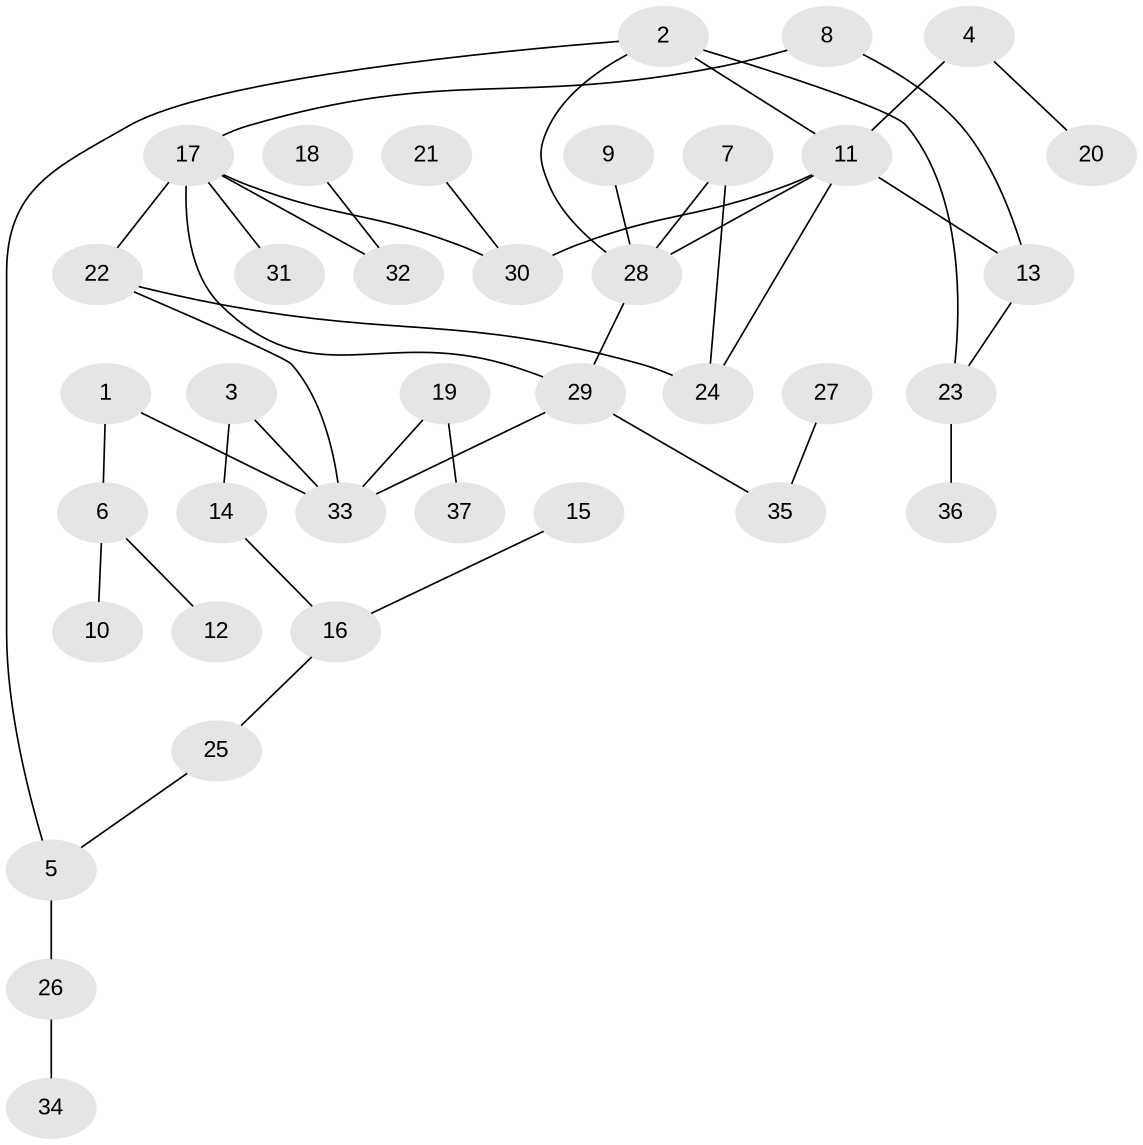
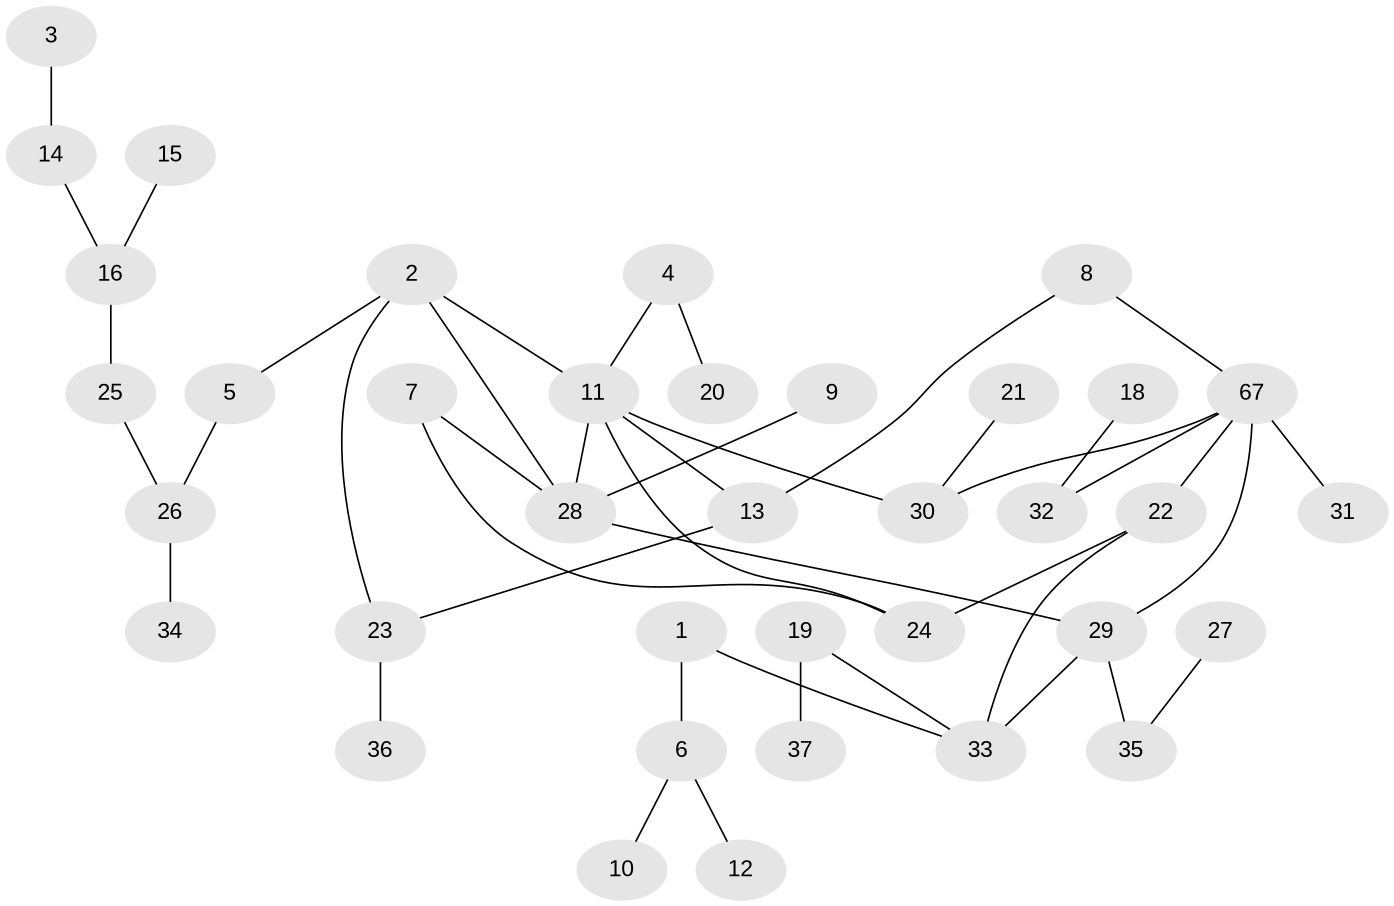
node "17": label "17" -> "67"
edge "3" -- "33": removed
edge "25" -- "5": now "25" -- "26"
